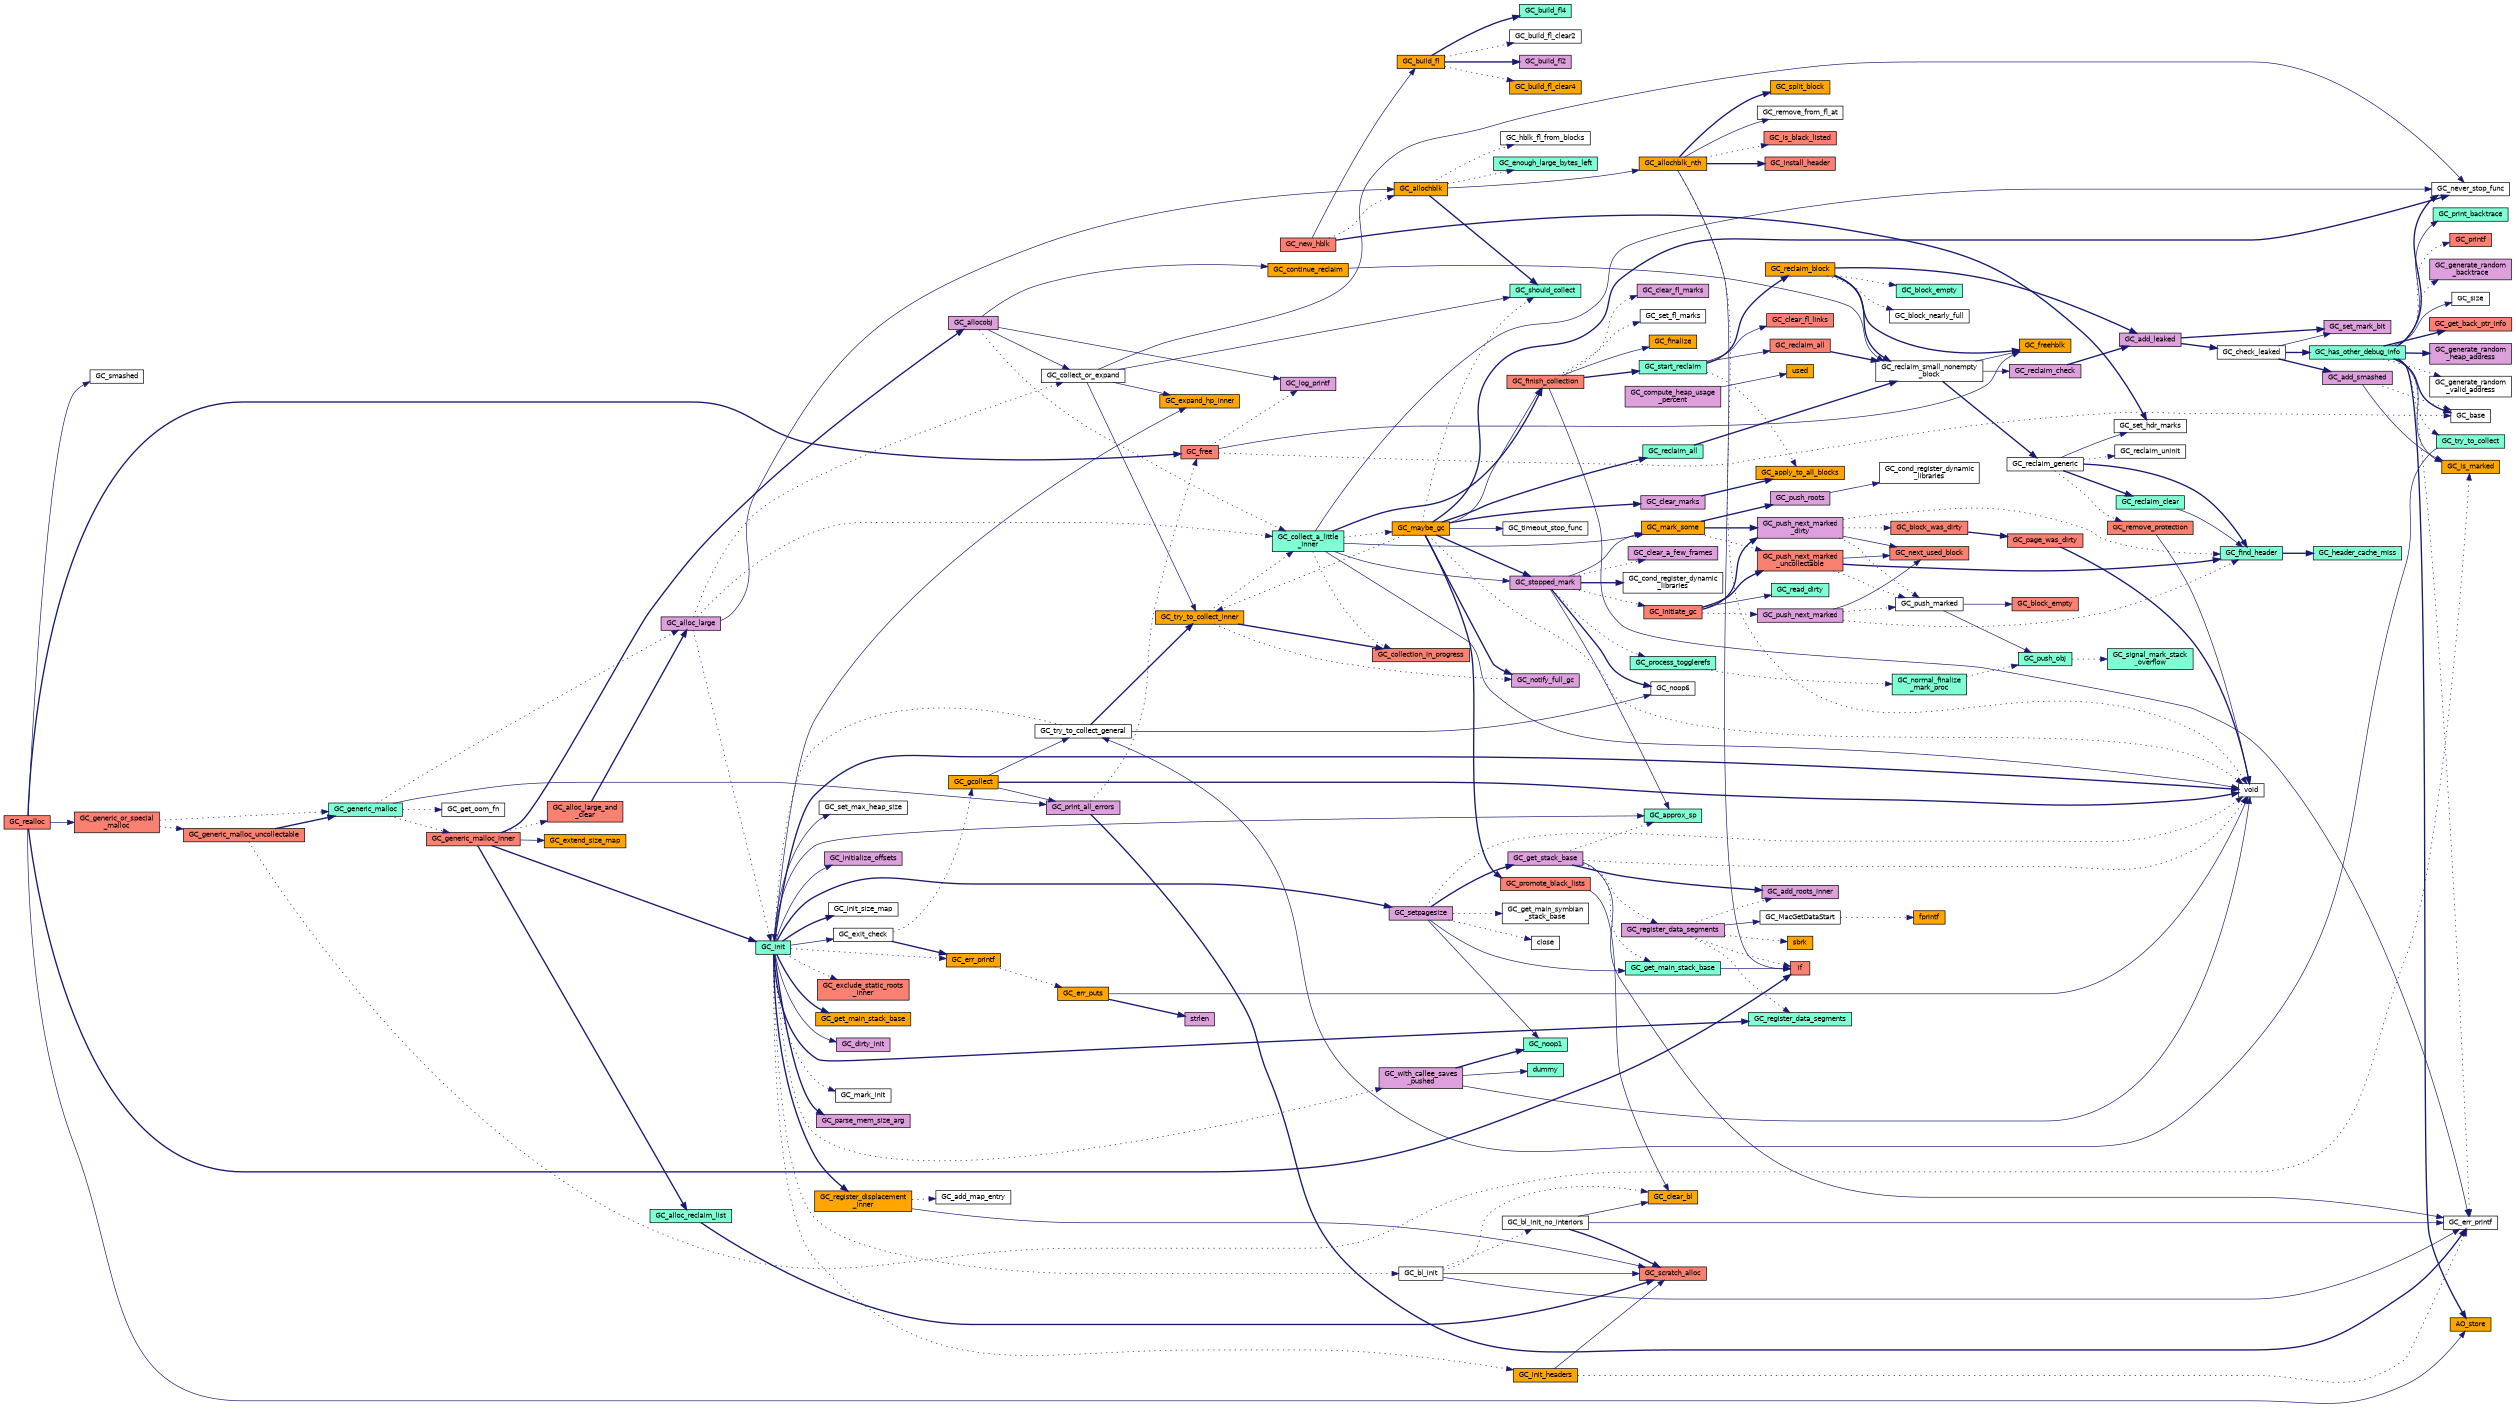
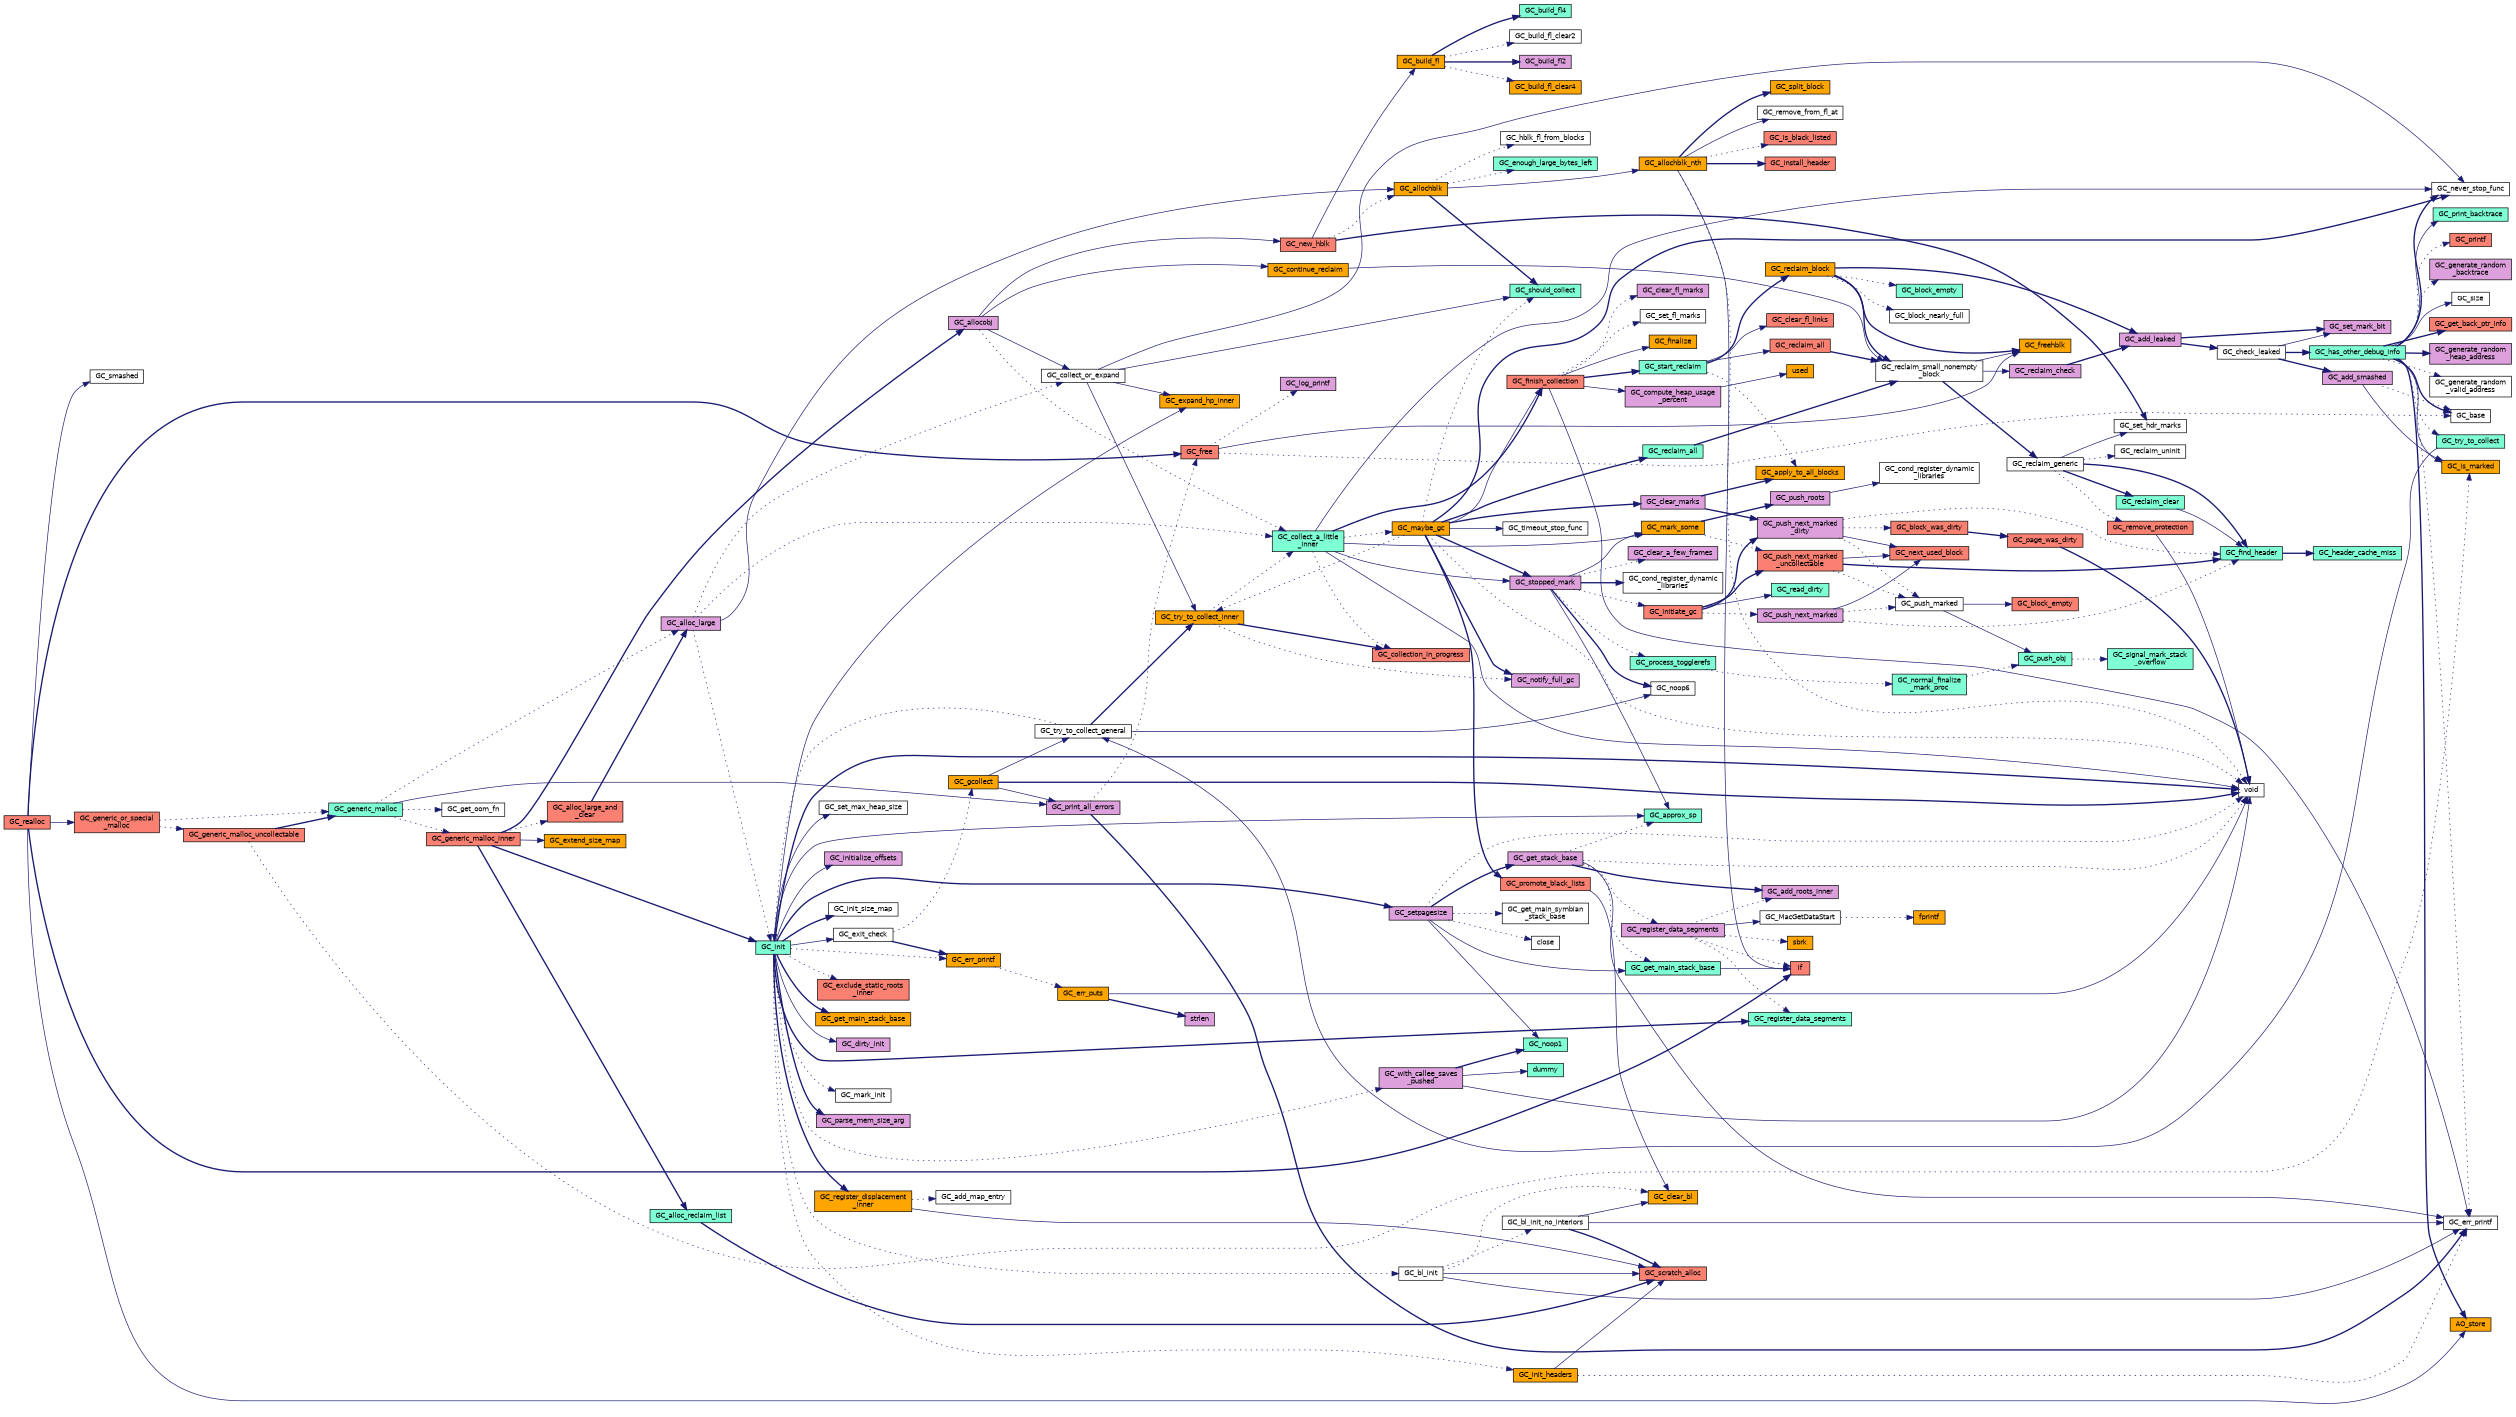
edge "GC_allocobj" -> "GC_log_printf": now "GC_allocobj" -> "GC_new_hblk"
edge "GC_finish_collection" -> "GC_compute_heap_usage _percent": added
edge "GC_mark_some" -> "GC_push_next_marked _dirty": now "GC_clear_marks" -> "GC_push_next_marked _dirty"
